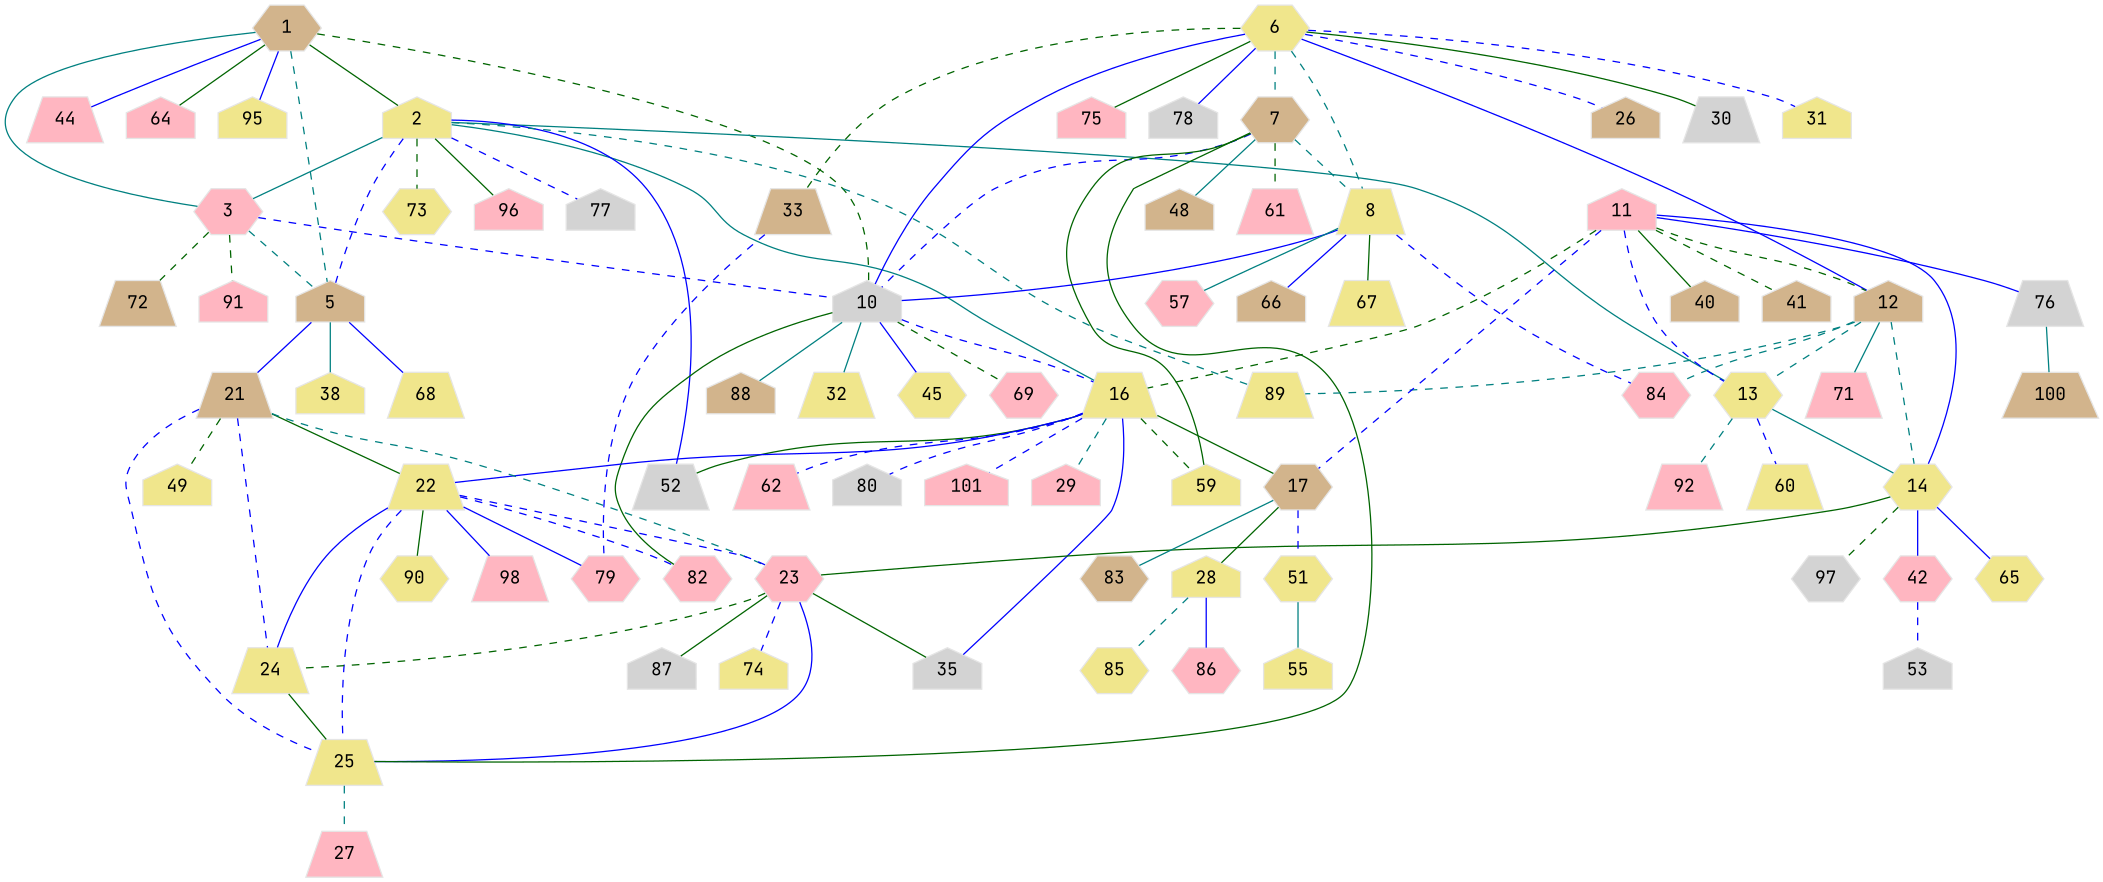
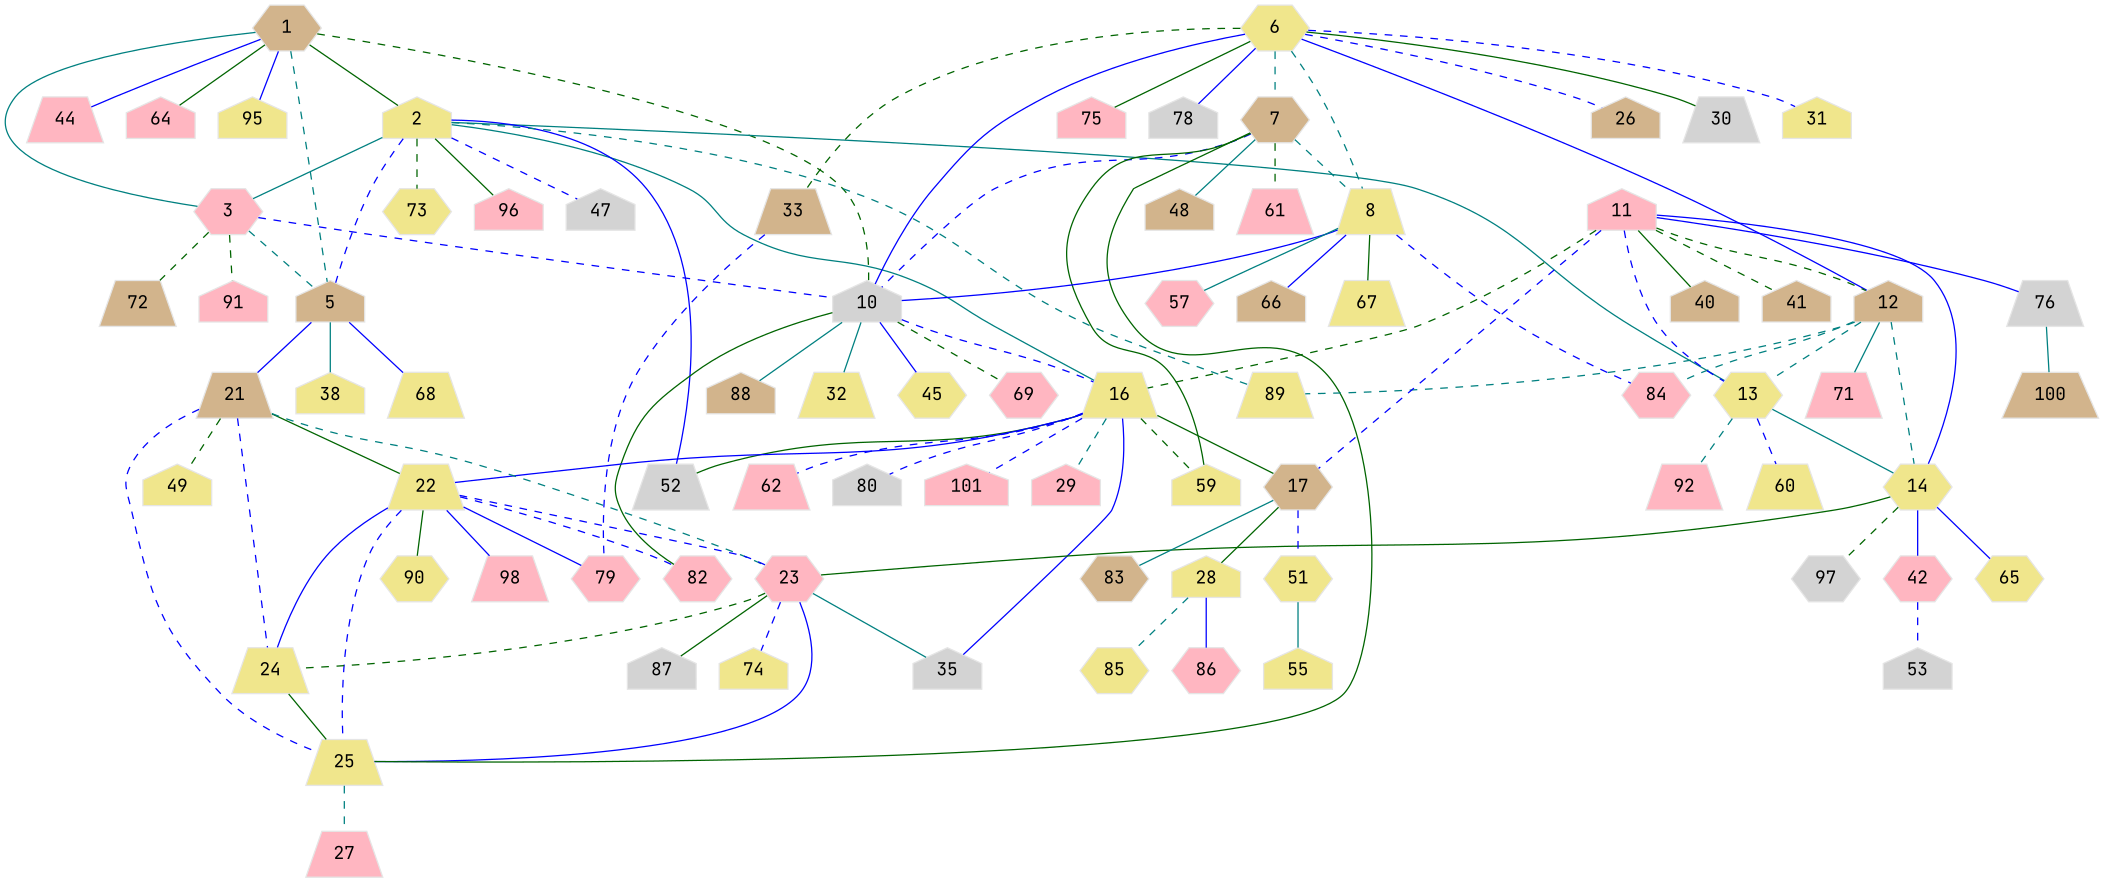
node "77": label "77" -> "47"
edge "23" -- "35": color darkgreen -> teal
